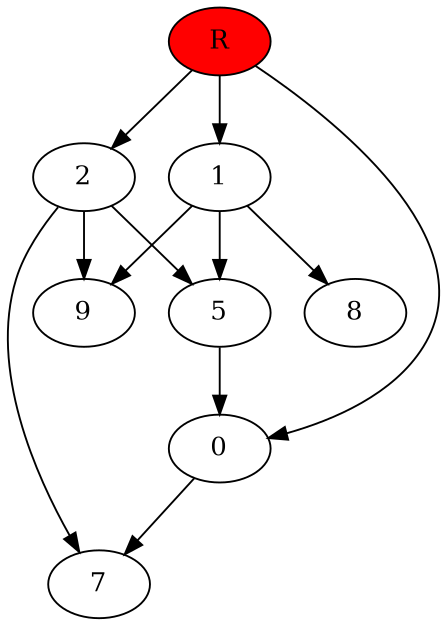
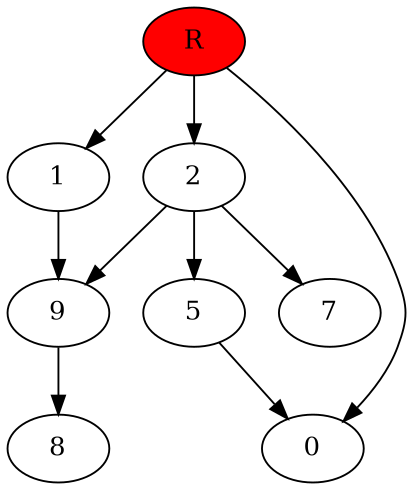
edge "1" -> "5": removed
edge "1" -> "8": now "9" -> "8"
edge "0" -> "7": removed
